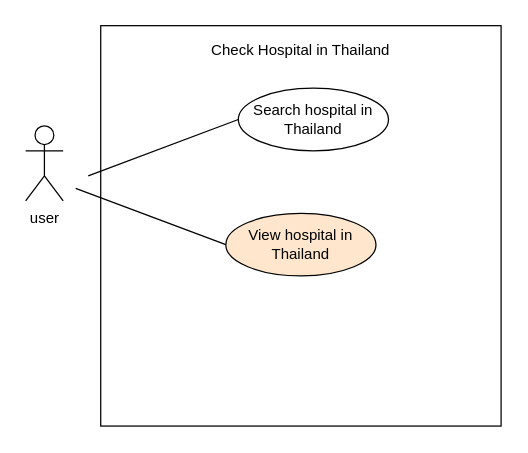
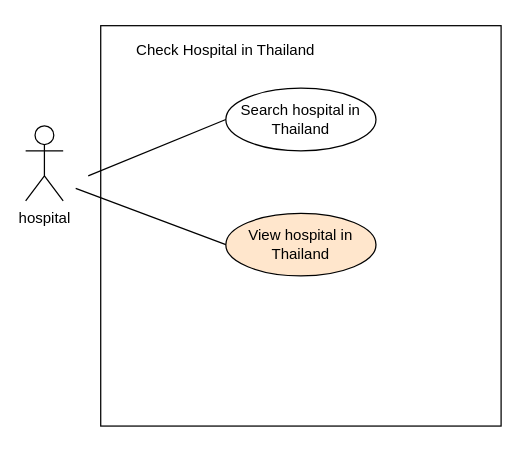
node "Check Hospital in Thailand": moved (301, 51) -> (226, 51)
node "Search hospital in Thailand": moved (313, 119) -> (301, 119)
node "user": label "user" -> "hospital"
